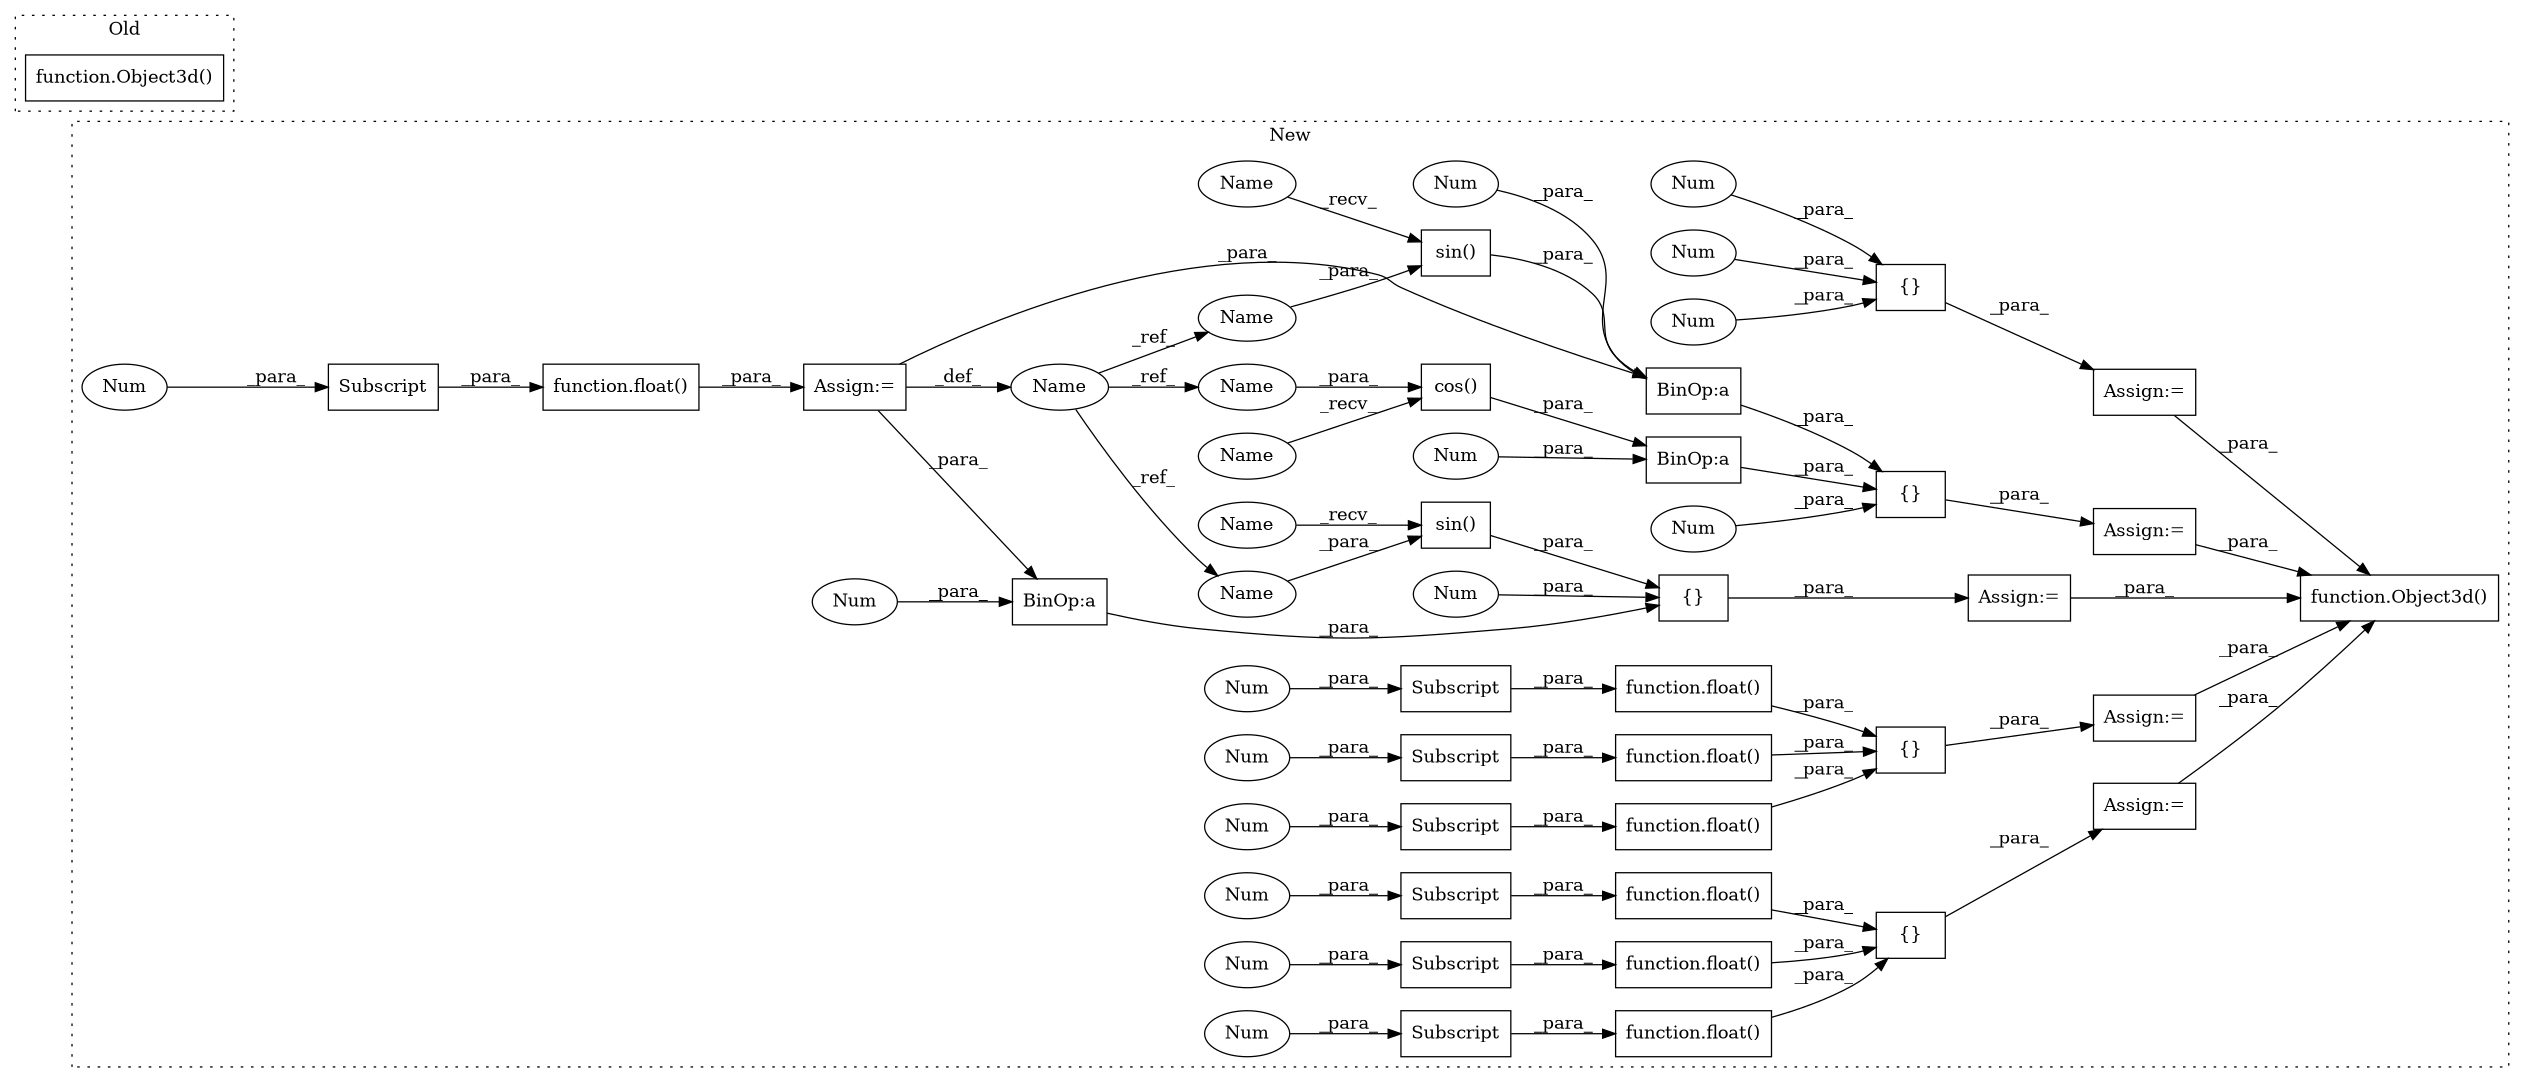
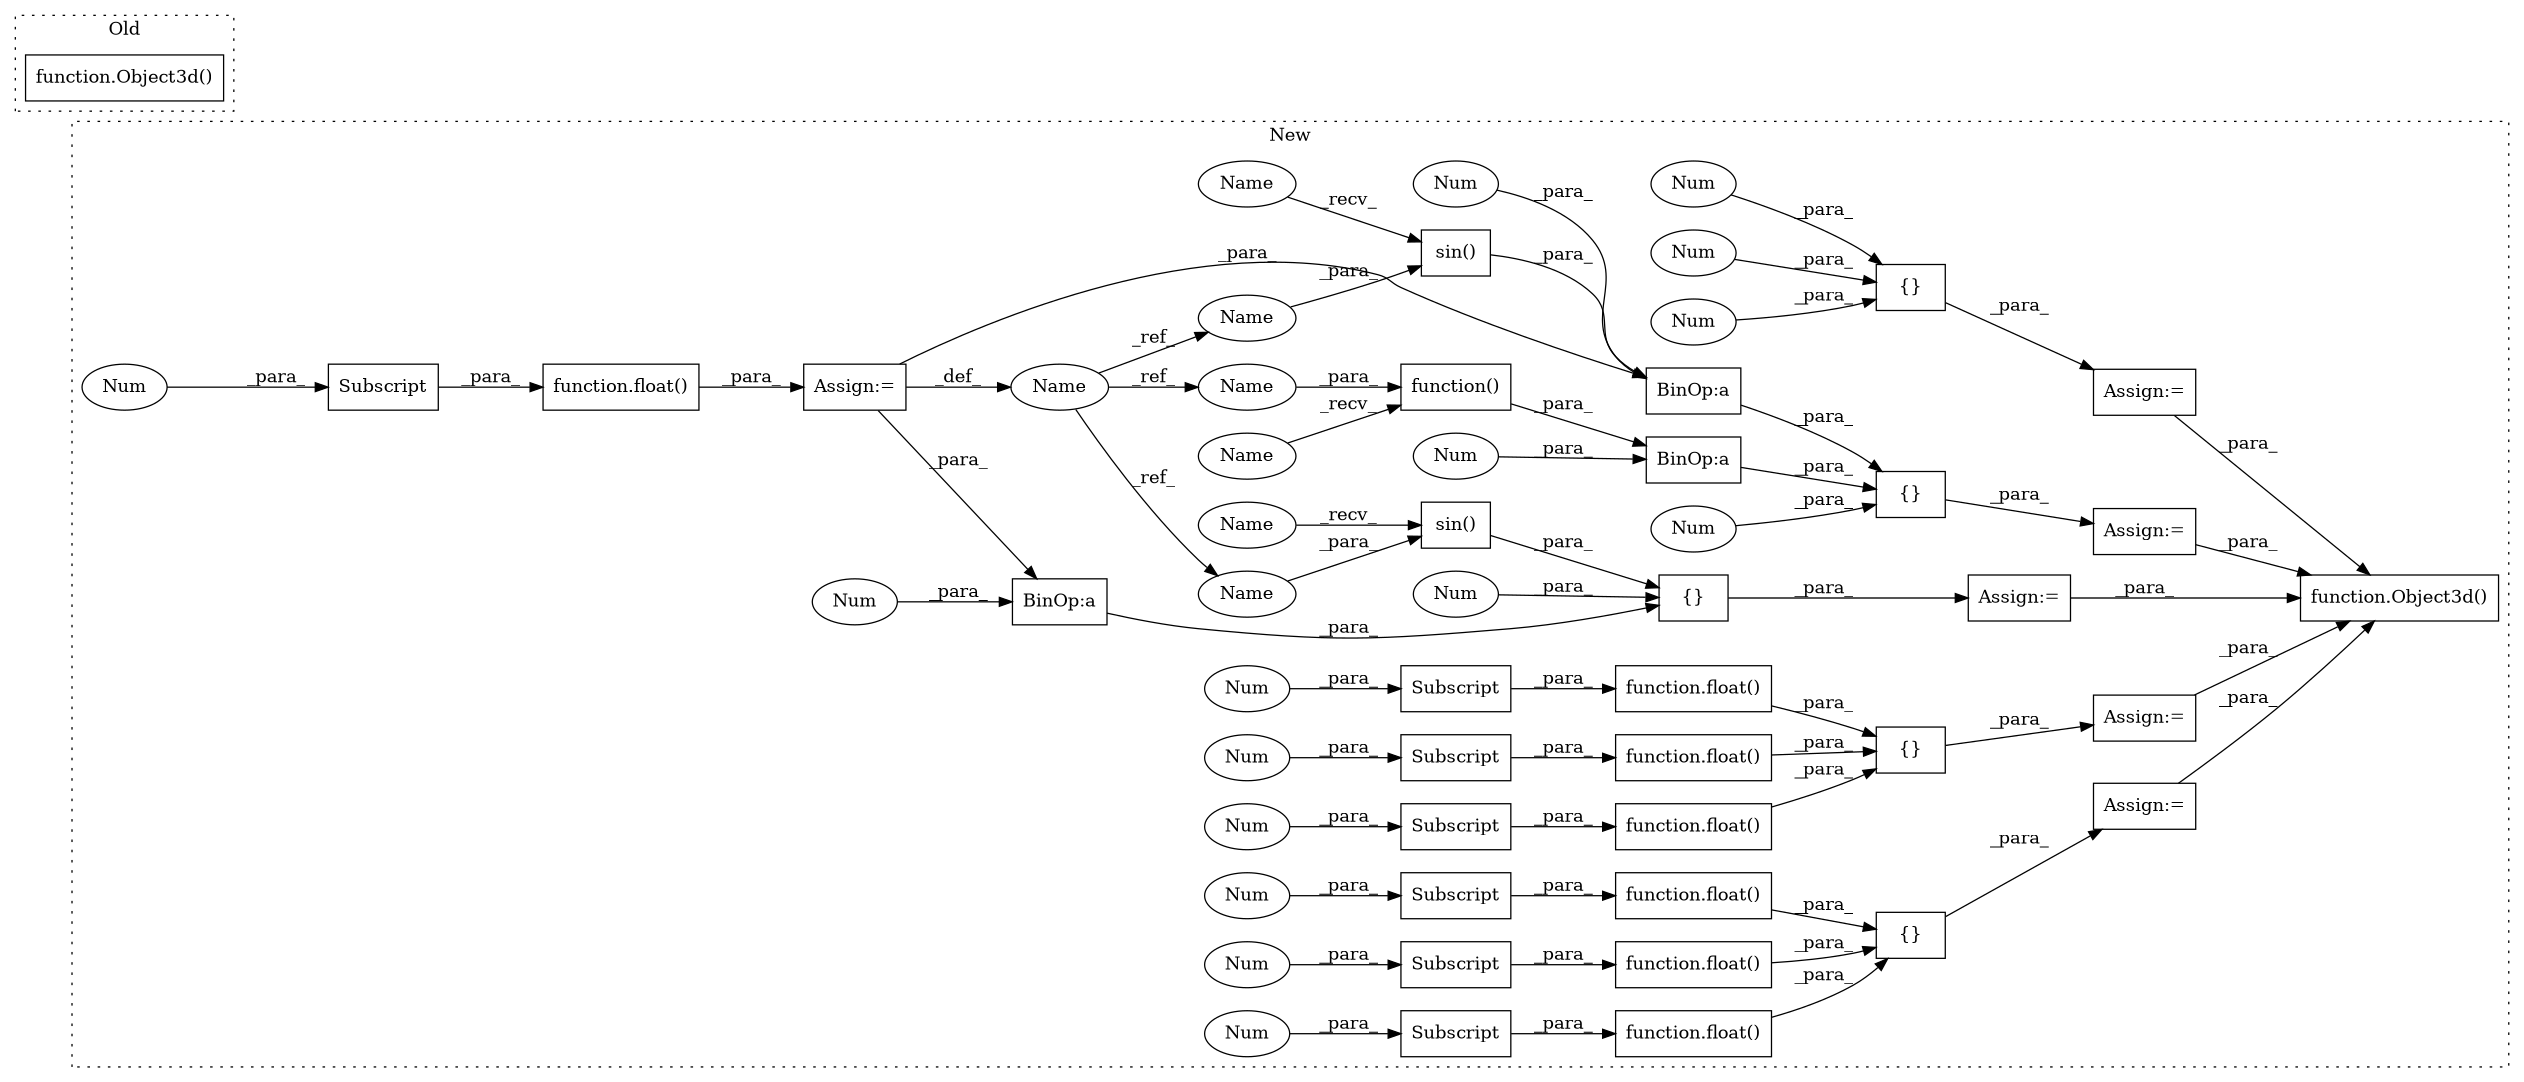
node "cos()": label "cos()" -> "function()"
